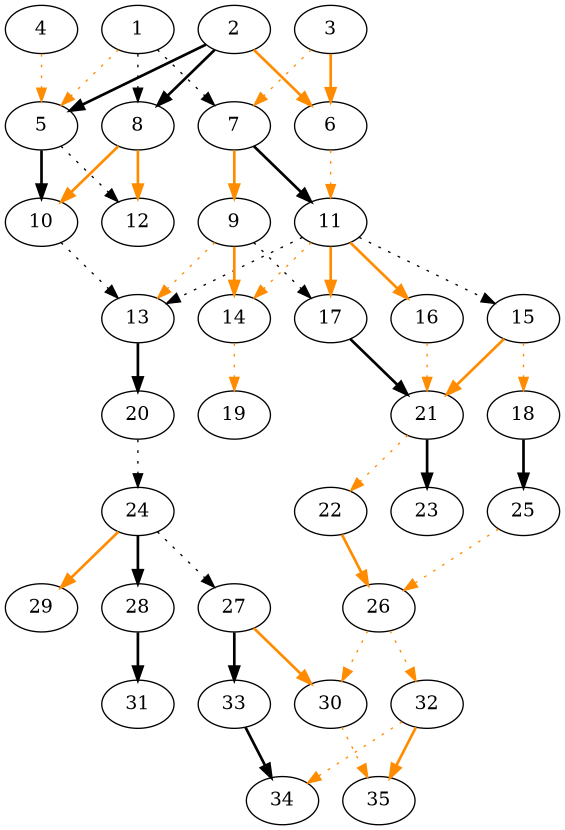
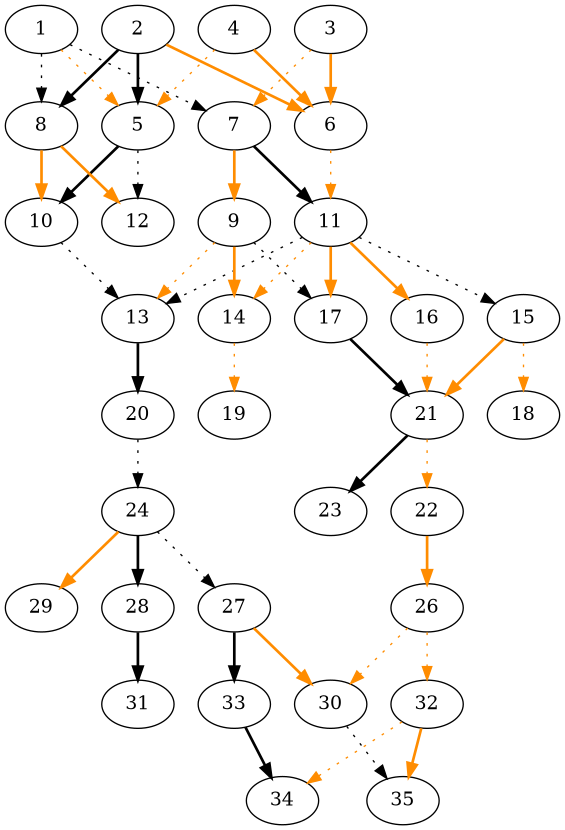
edge "4" -> "6": added
node "25": removed
edge "30" -> "35": color darkorange -> black
